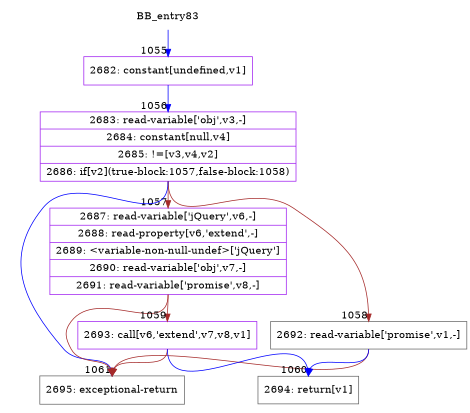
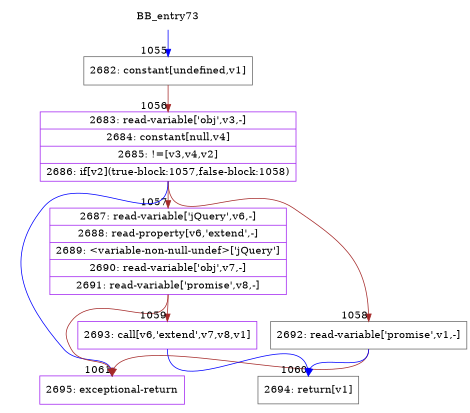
node "BB_entry83": label "BB_entry83" -> "BB_entry73"
node "2682: constant[undefined,v1]": color purple -> gray40
edge "2682: constant[undefined,v1]" -> "2683: read-variable['obj',v3,-]": color blue -> brown
edge "2693: call[v6,'extend',v7,v8,v1]" -> "2695: exceptional-return": removed
node "2695: exceptional-return": color gray40 -> purple
